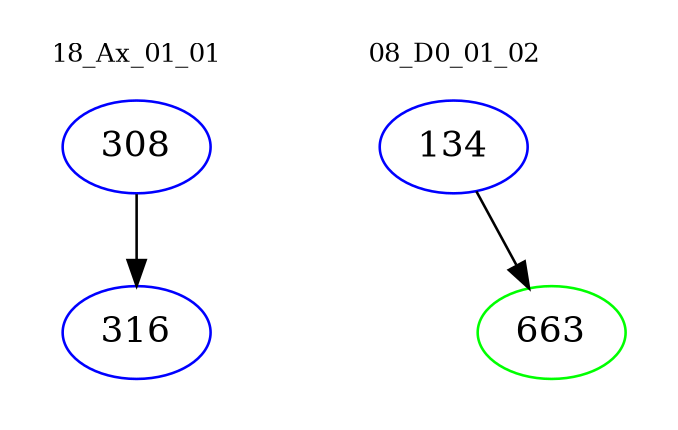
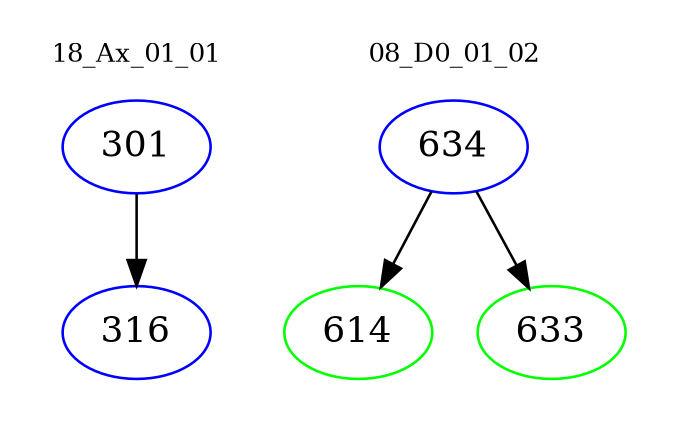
node "308": label "308" -> "301"
node "134": label "134" -> "634"
node "614": added
node "663": label "663" -> "633"
